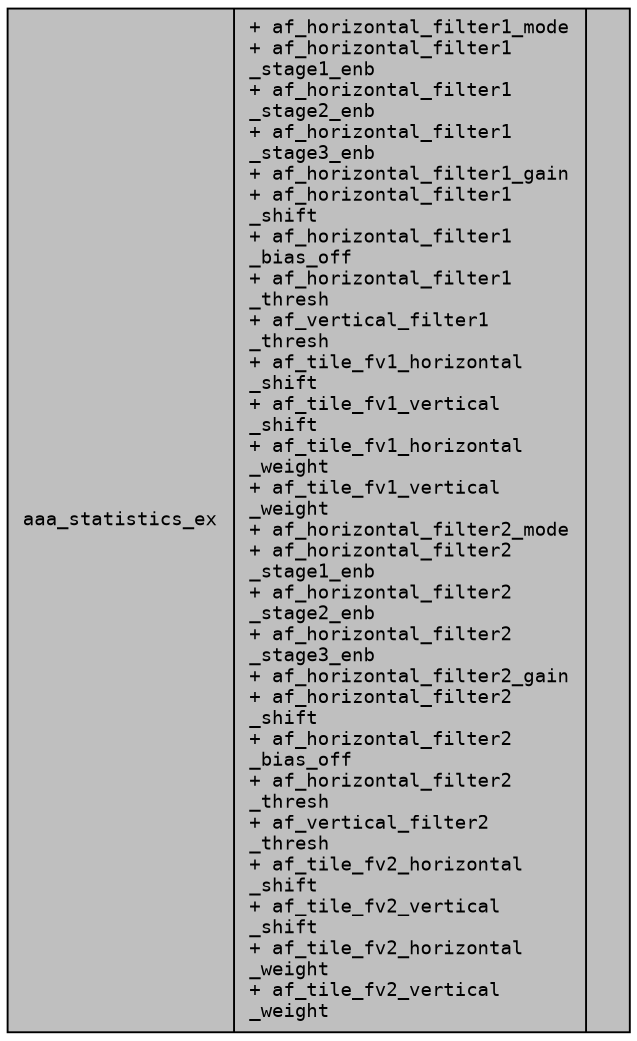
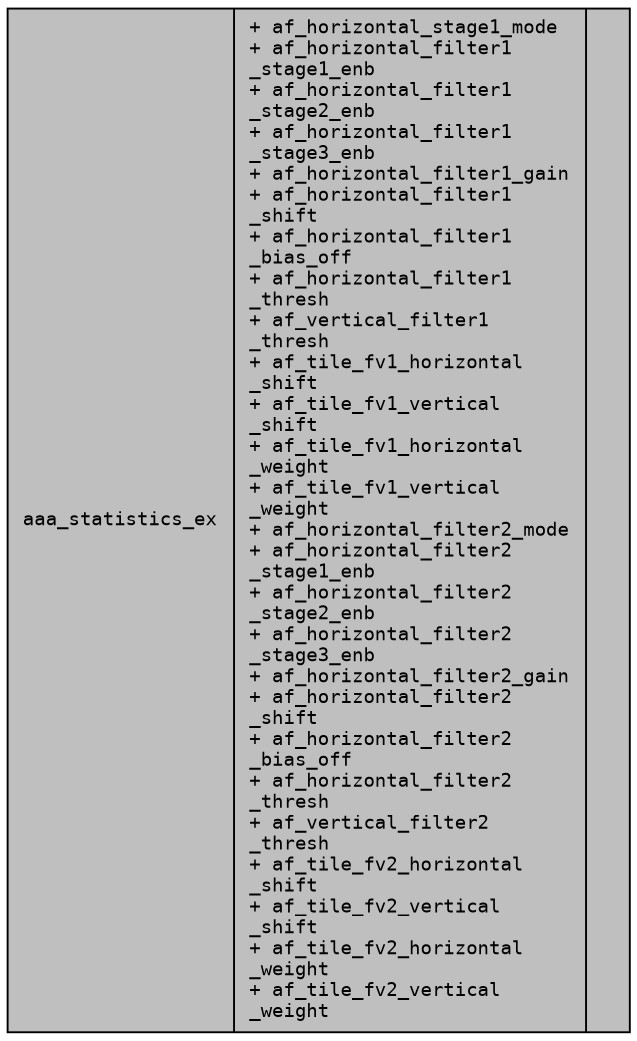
node "aaa_statistics_ex": text "+ af_horizontal_filter1_mode" -> "+ af_horizontal_stage1_mode"
